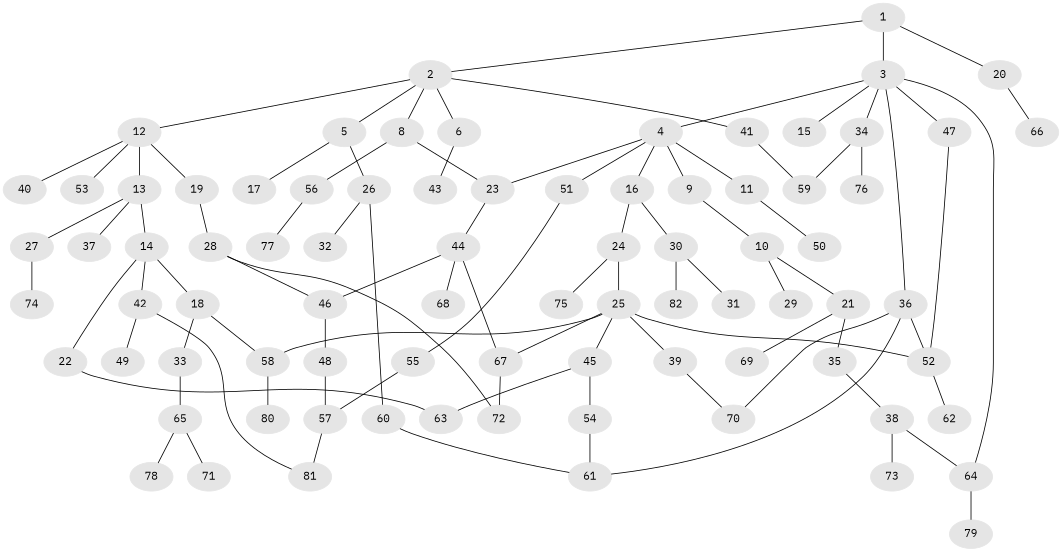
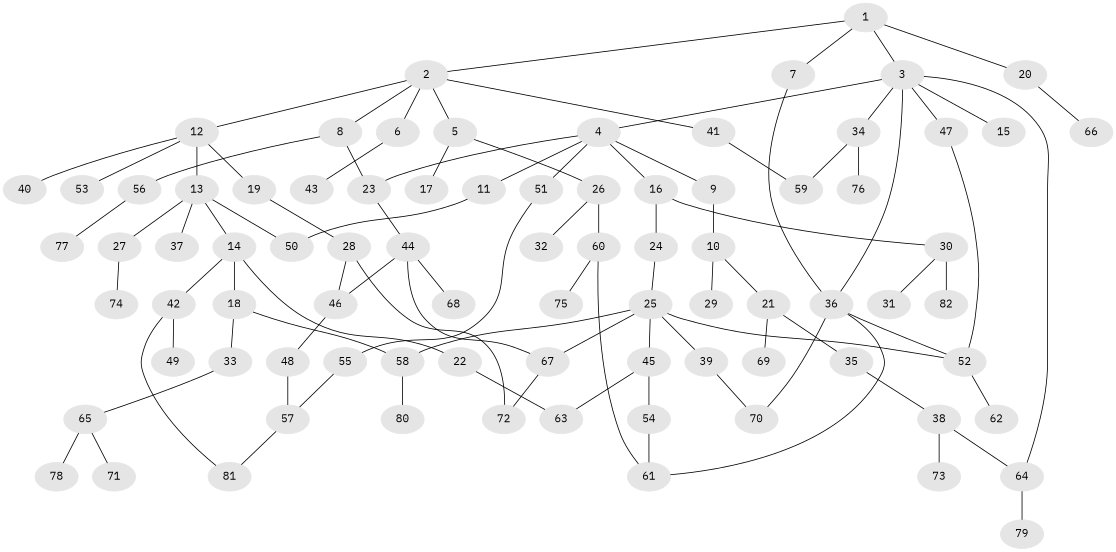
node "7": added
edge "13" -- "50": added
edge "24" -- "75": now "60" -- "75"
